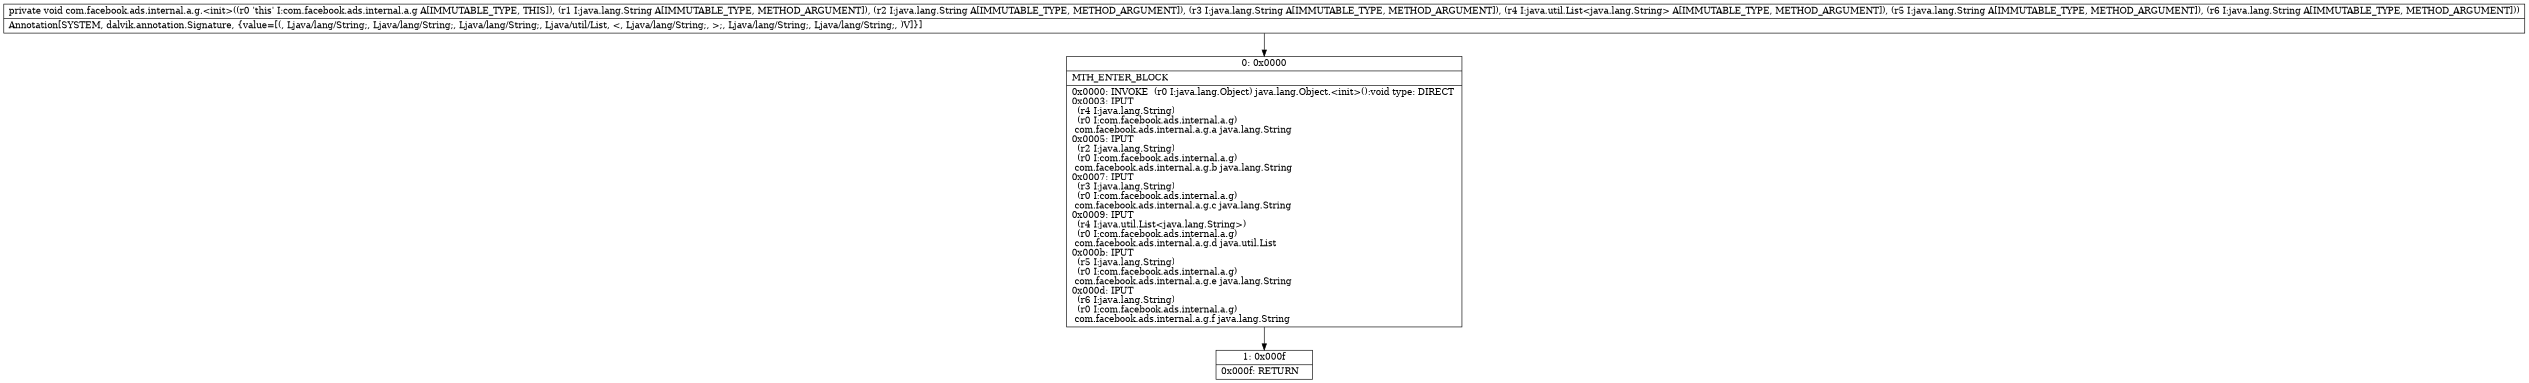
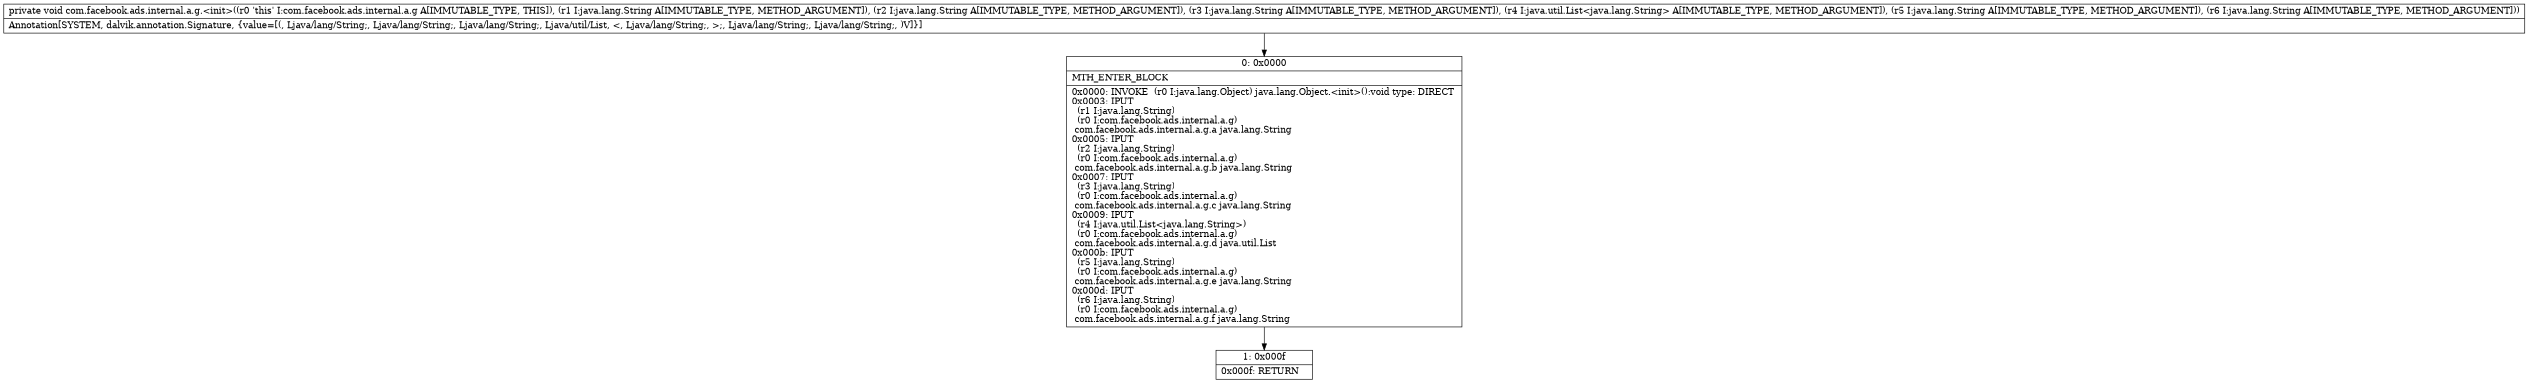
node "0: 0x0000": text "(r4 I:java.lang.String)" -> "(r1 I:java.lang.String)"
